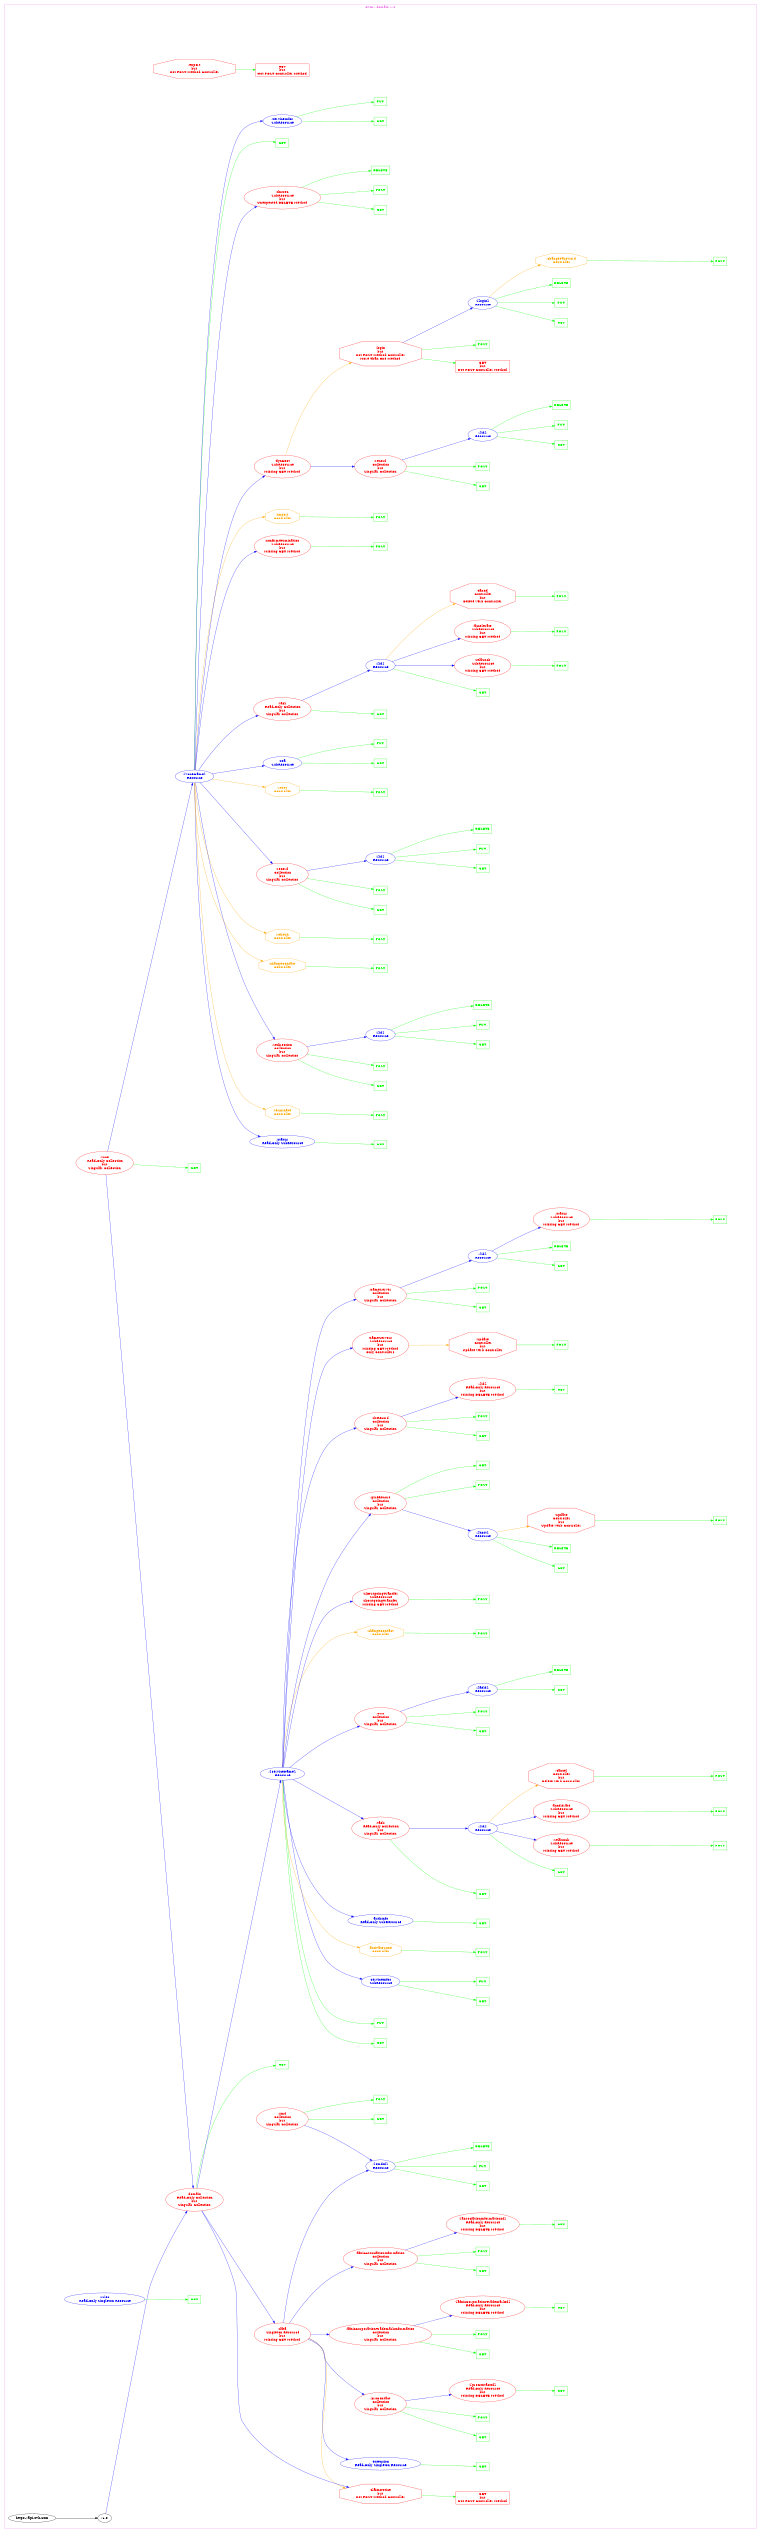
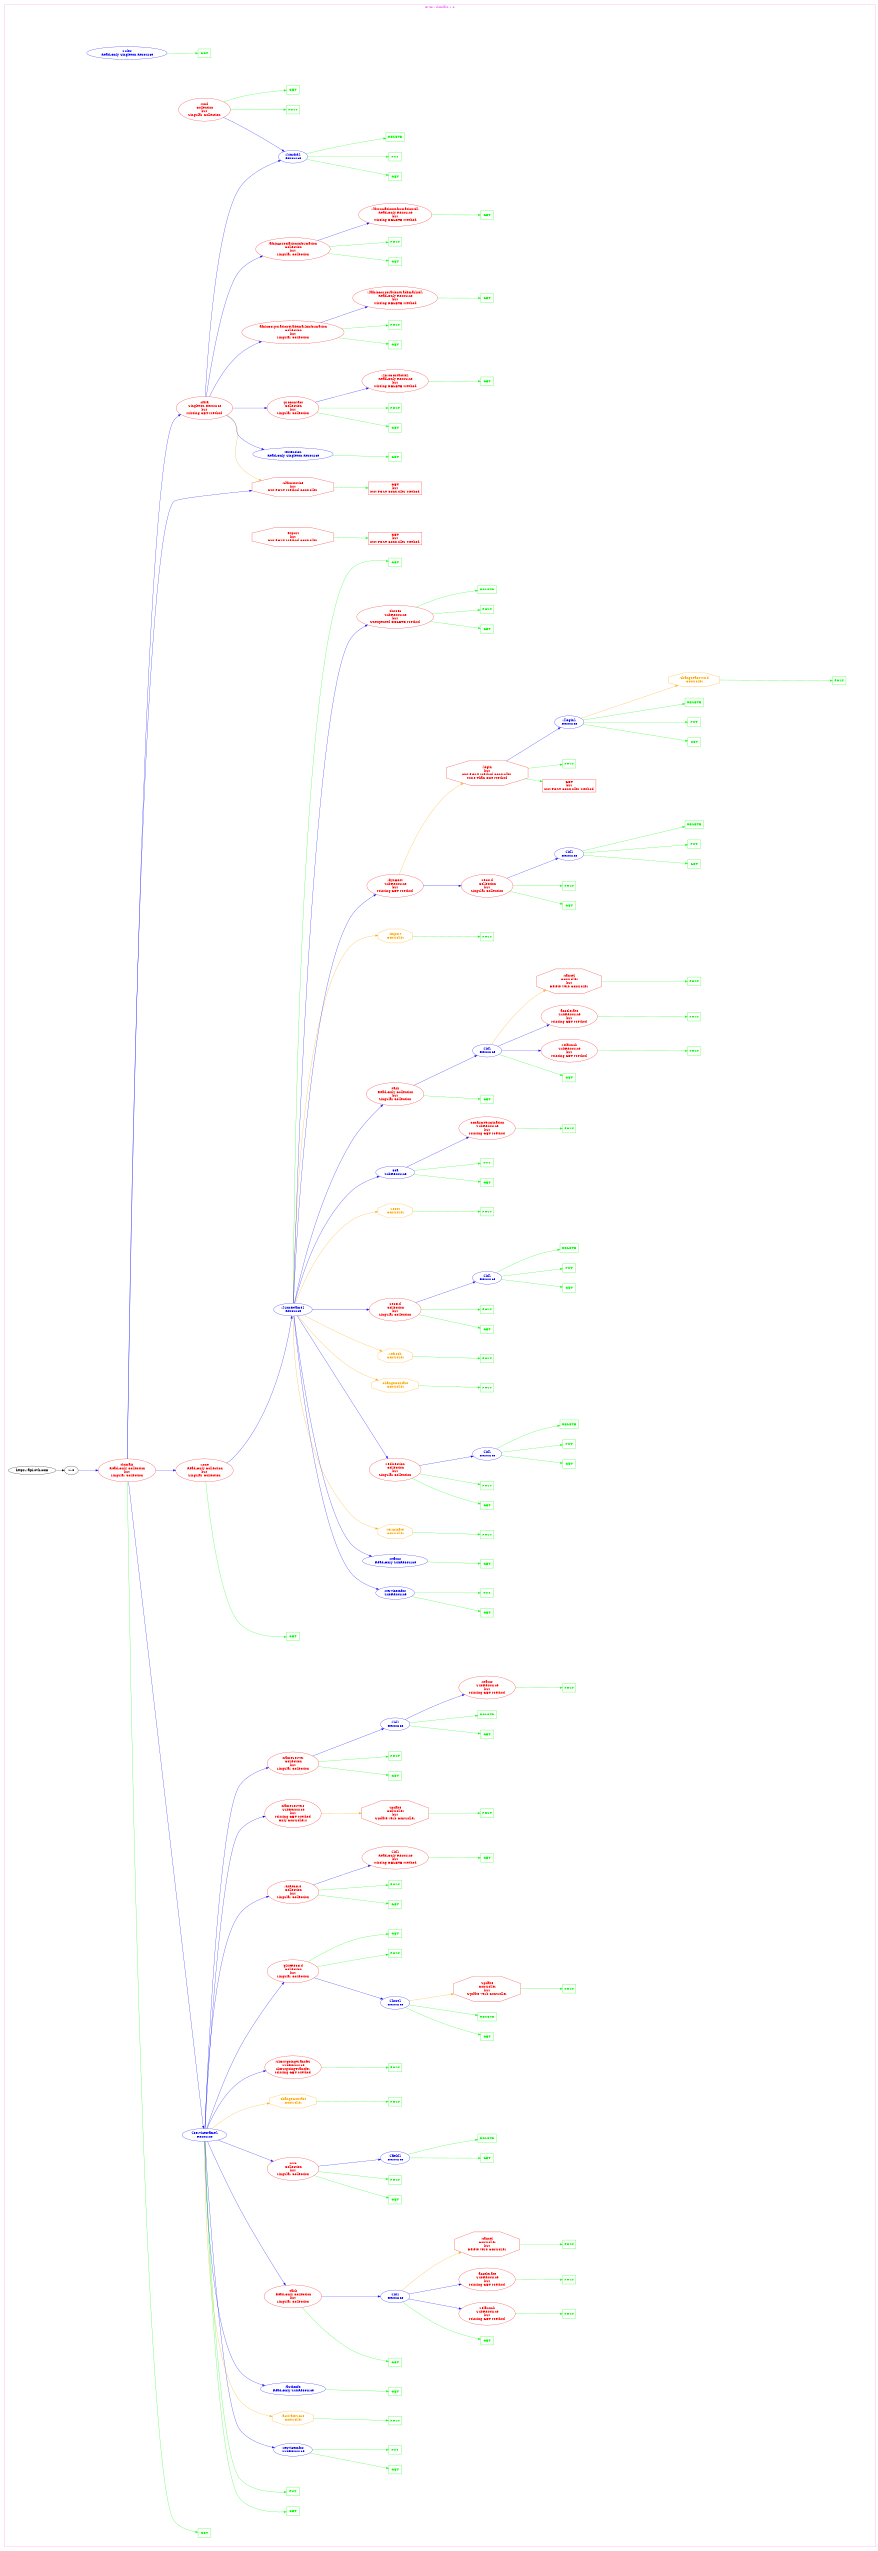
edge "/{zoneName} Resource" -> "/confirmTermination SubResource but Missing GET Method": now "/soa SubResource" -> "/confirmTermination SubResource but Missing GET Method"
edge "/zone Read-Only Collection but Singular Collection" -> "/domain Read-Only Collection but Singular Collection": reversed
